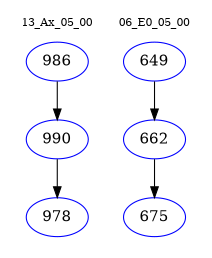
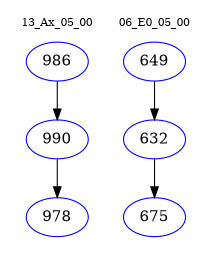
node "662": label "662" -> "632"
